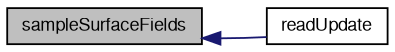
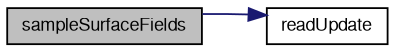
edge "readUpdate" -> "sampleSurfaceFields": reversed
